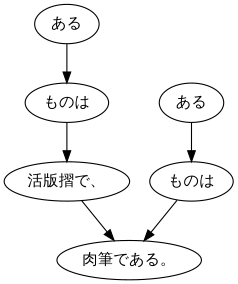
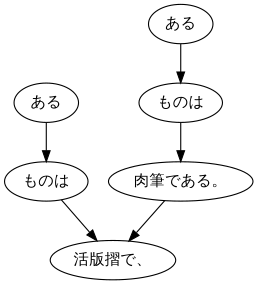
edge "活版摺で、" -> "肉筆である。": reversed
